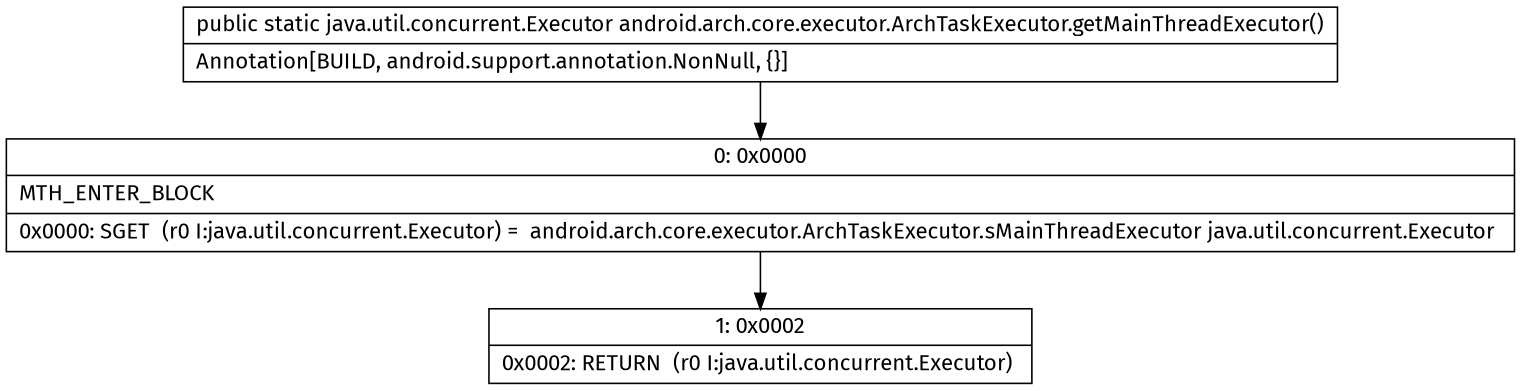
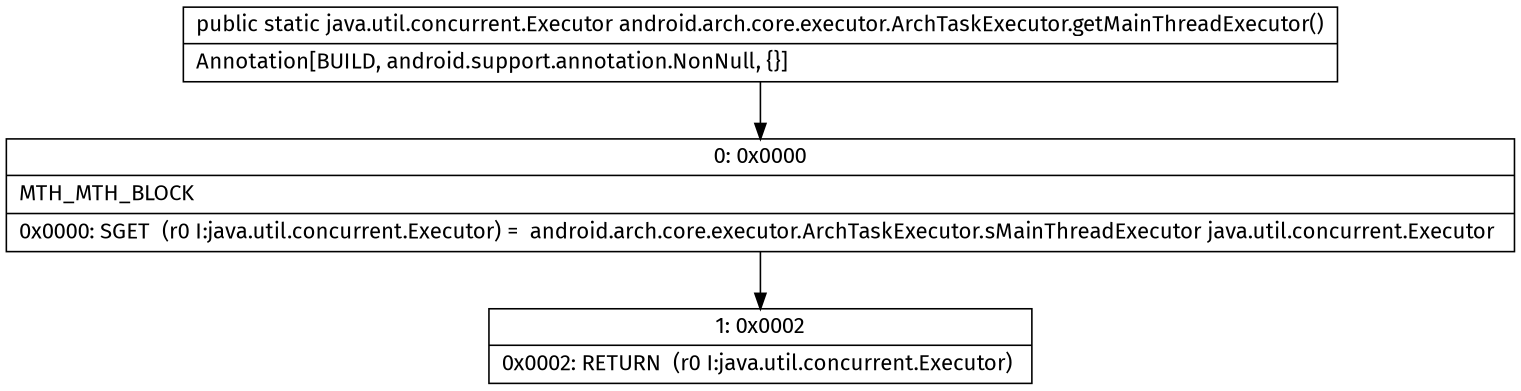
node "0: 0x0000": text "MTH_ENTER_BLOCK" -> "MTH_MTH_BLOCK"
